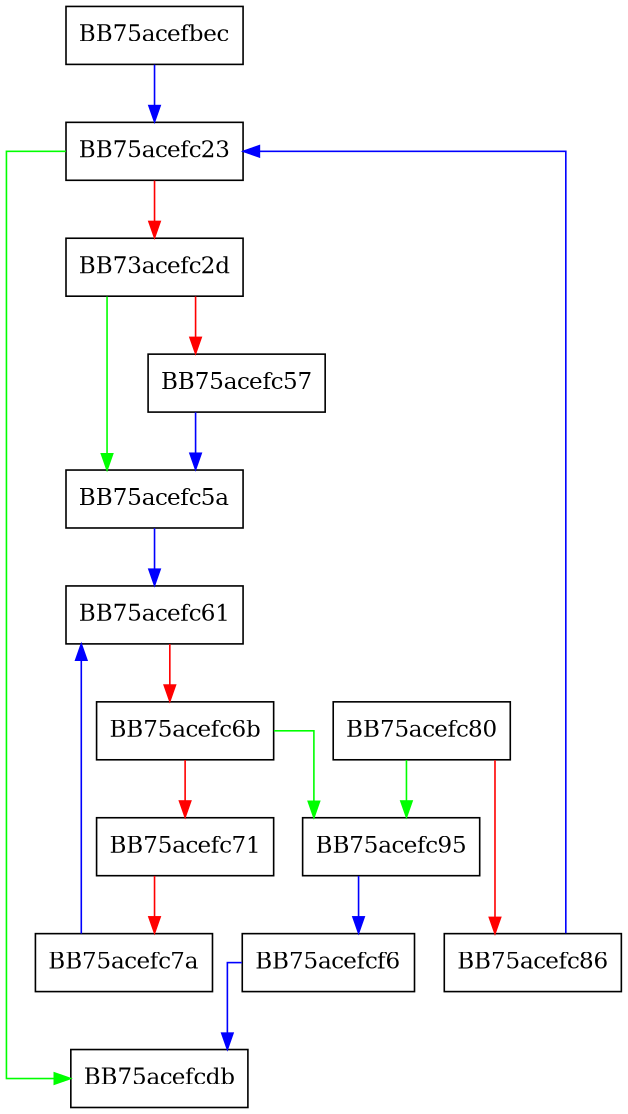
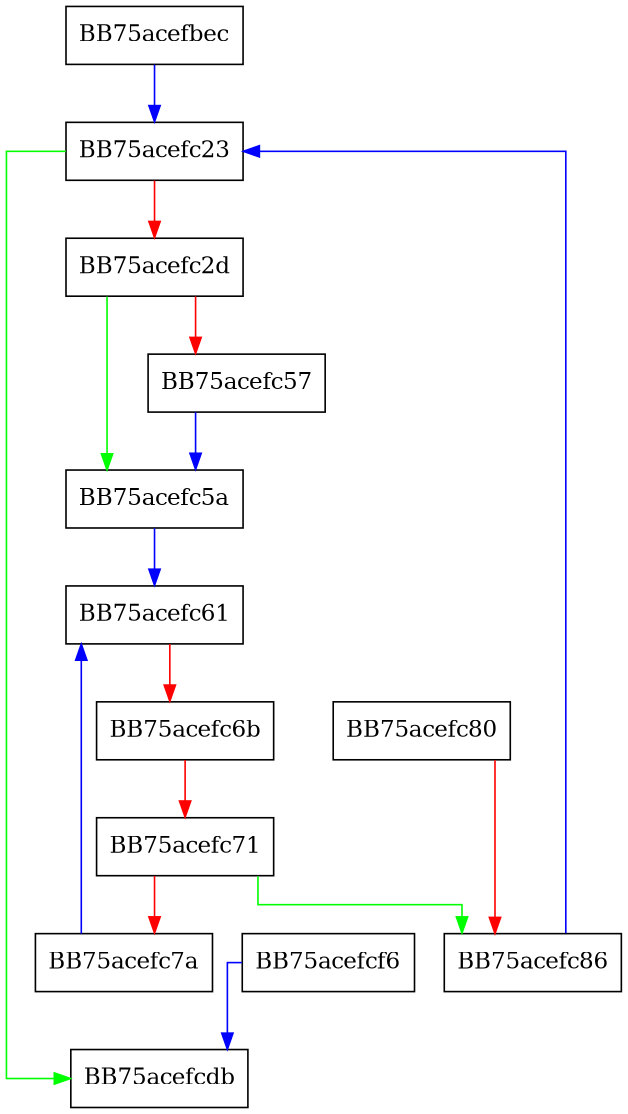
node "BB73acefc2d": label "BB73acefc2d" -> "BB75acefc2d"
node "BB75acefc95": removed
edge "BB75acefc71" -> "BB75acefc86": added
